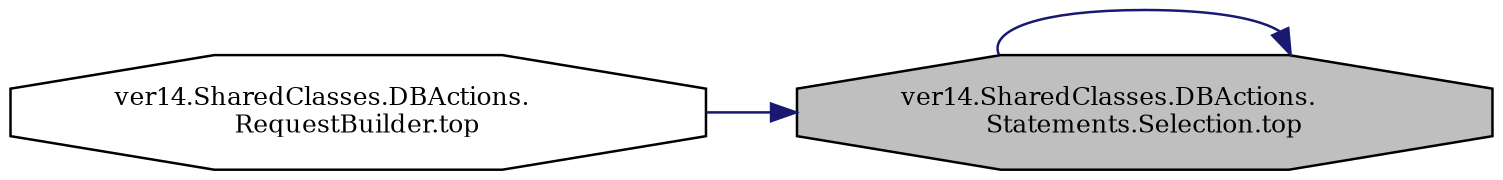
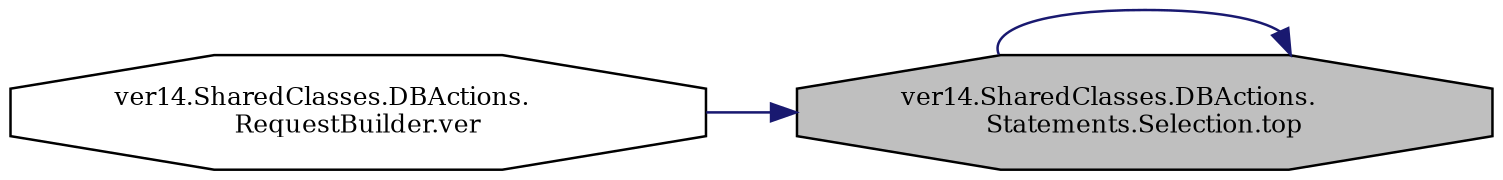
node "ver14.SharedClasses.DBActions. RequestBuilder.top": label "ver14.SharedClasses.DBActions. RequestBuilder.top" -> "ver14.SharedClasses.DBActions. RequestBuilder.ver"
